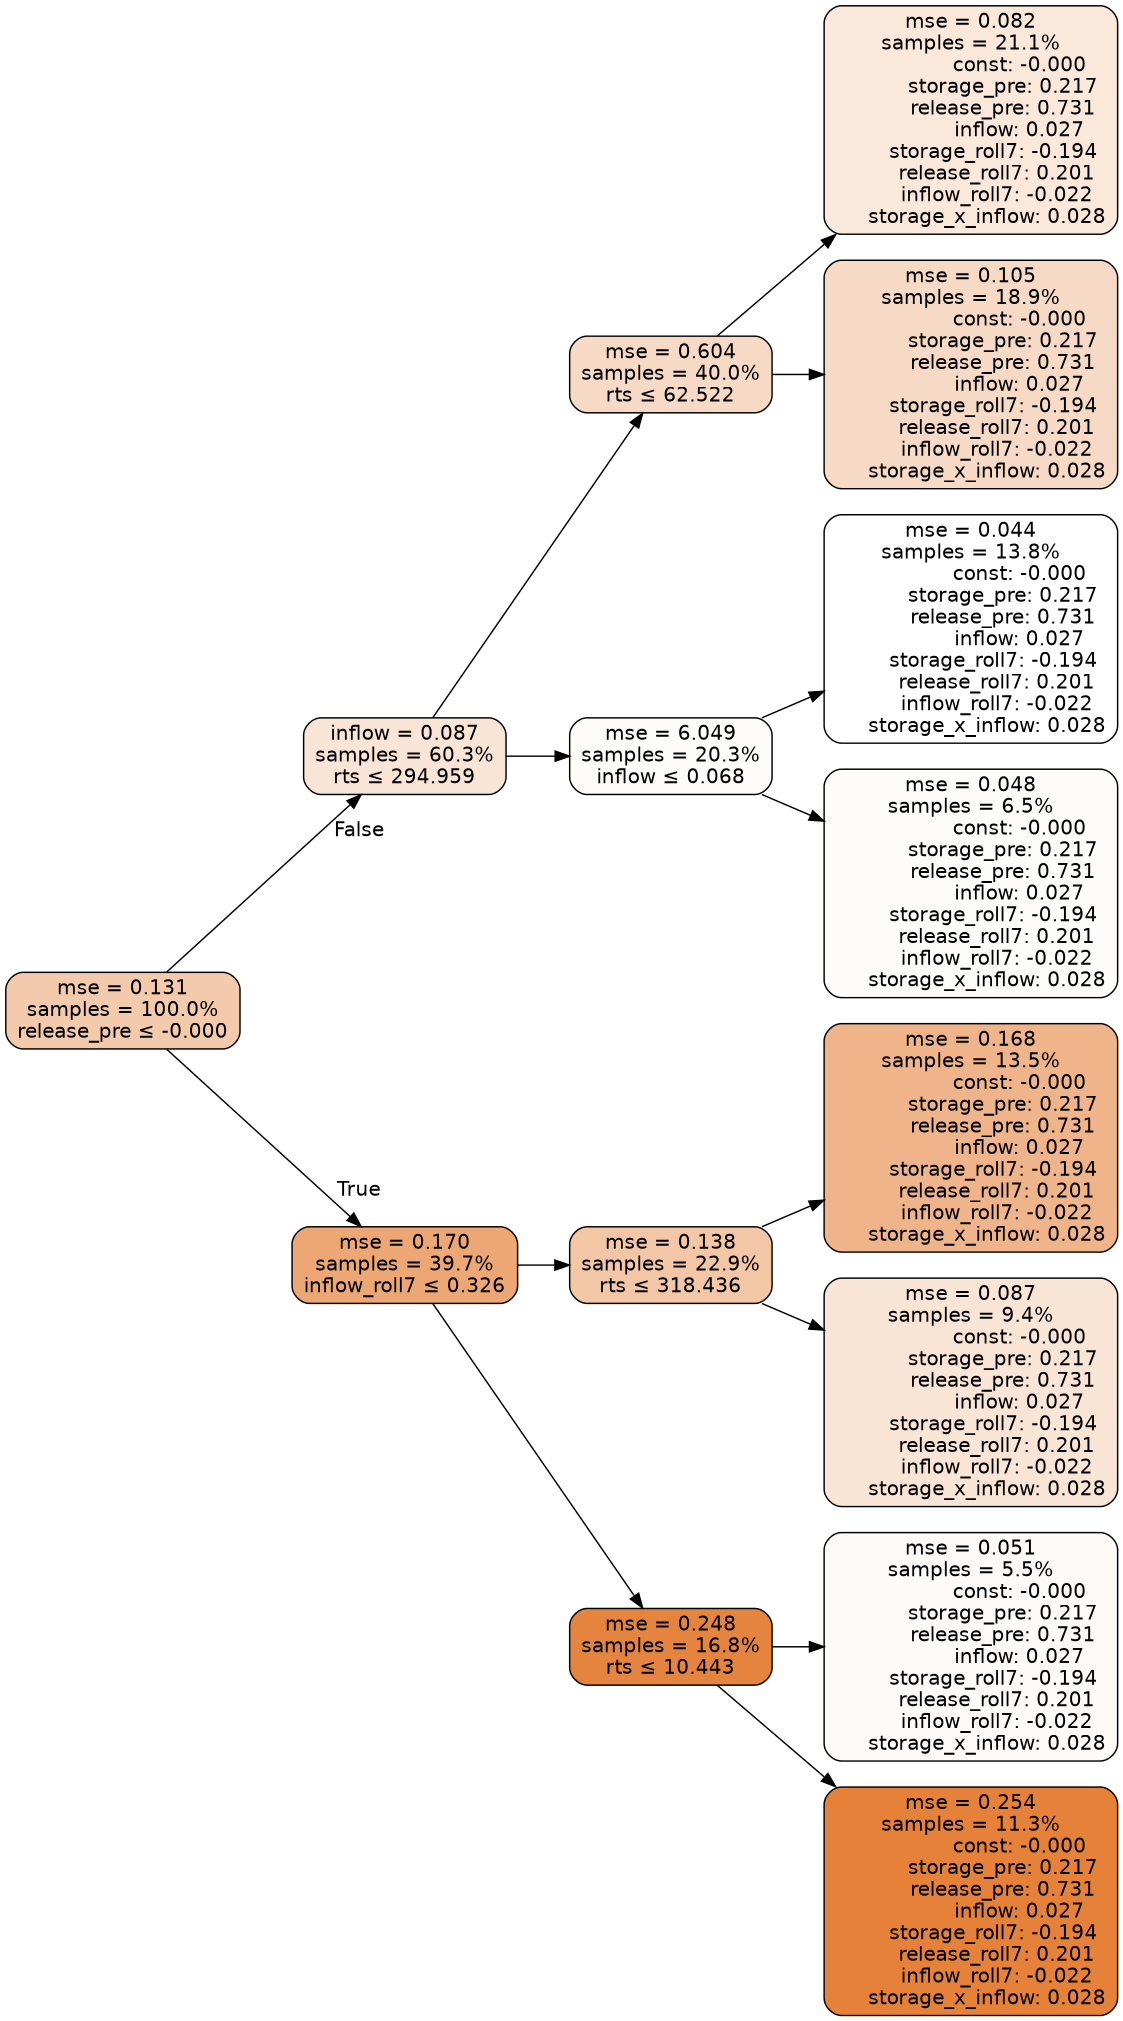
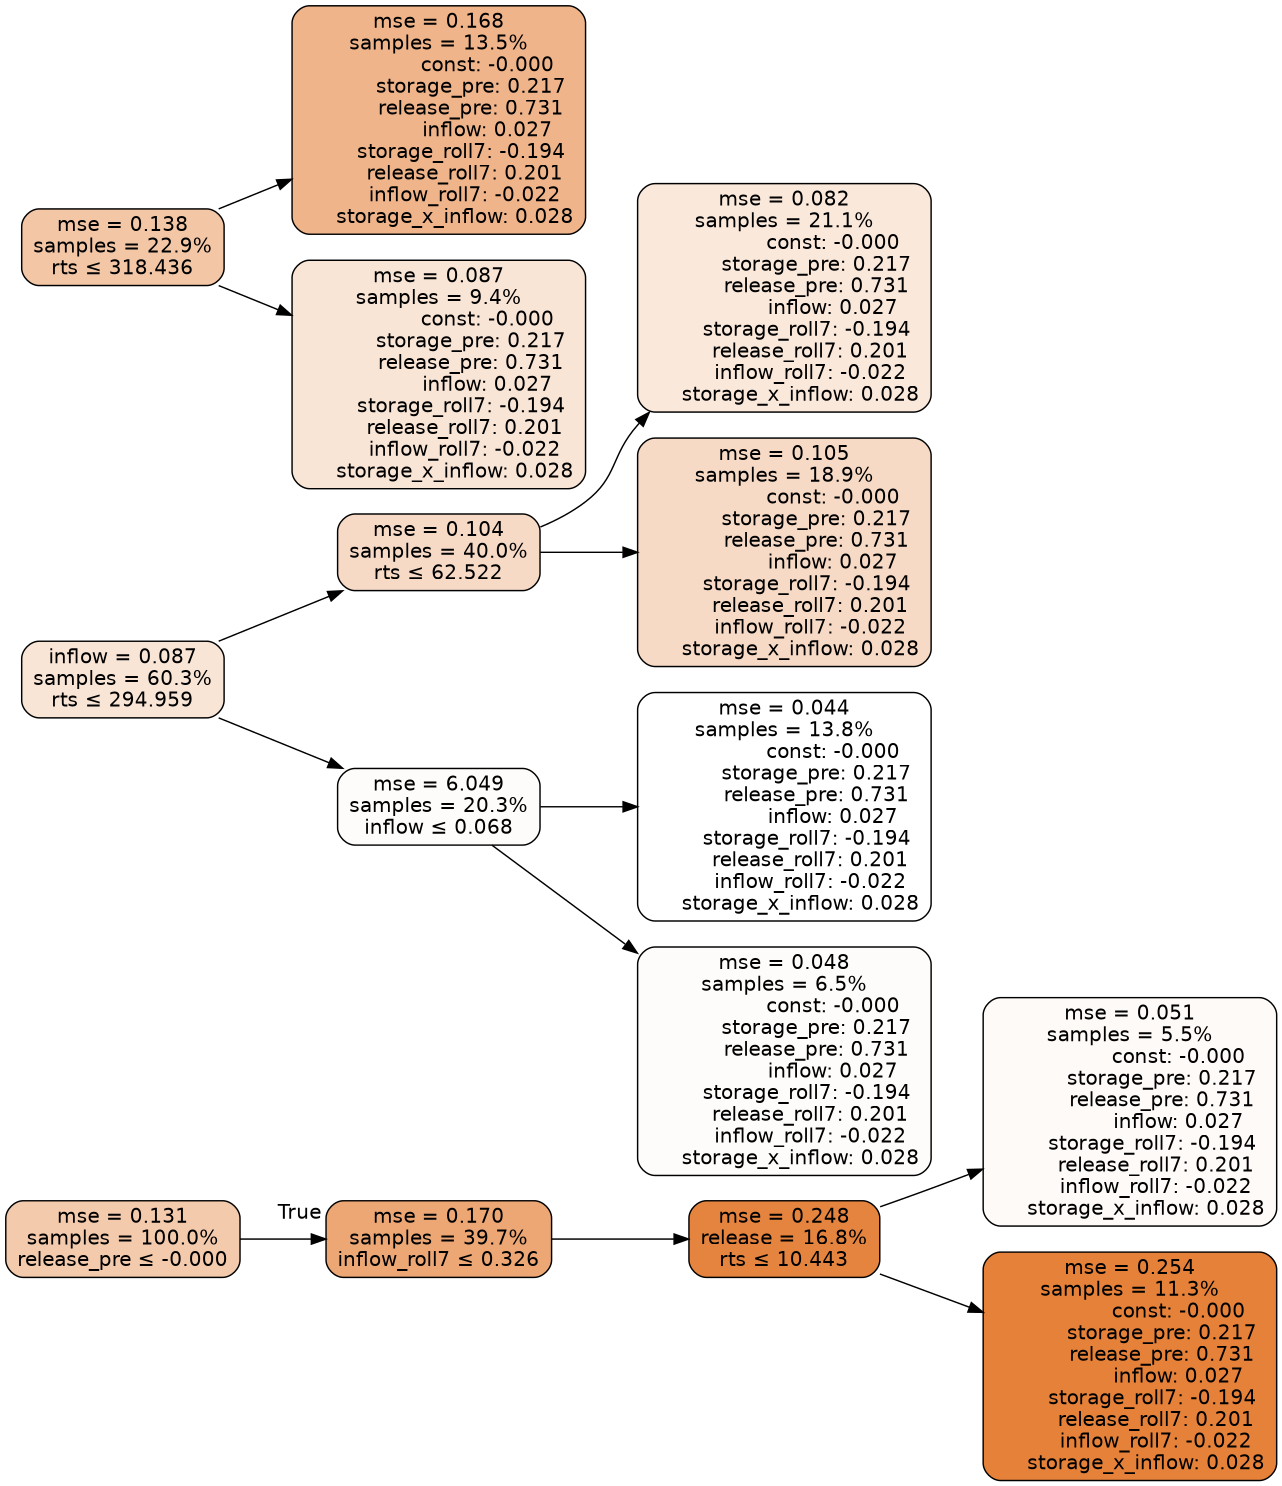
node "mse = 0.604 samples = 40.0% rts ≤ 62.522": label "mse = 0.604 samples = 40.0% rts ≤ 62.522" -> "mse = 0.104 samples = 40.0% rts ≤ 62.522"
edge "mse = 0.131 samples = 100.0% release_pre ≤ -0.000" -> "inflow = 0.087 samples = 60.3% rts ≤ 294.959": removed
edge "mse = 0.170 samples = 39.7% inflow_roll7 ≤ 0.326" -> "mse = 0.138 samples = 22.9% rts ≤ 318.436": removed
node "mse = 0.248 samples = 16.8% rts ≤ 10.443": label "mse = 0.248 samples = 16.8% rts ≤ 10.443" -> "mse = 0.248 release = 16.8% rts ≤ 10.443"
